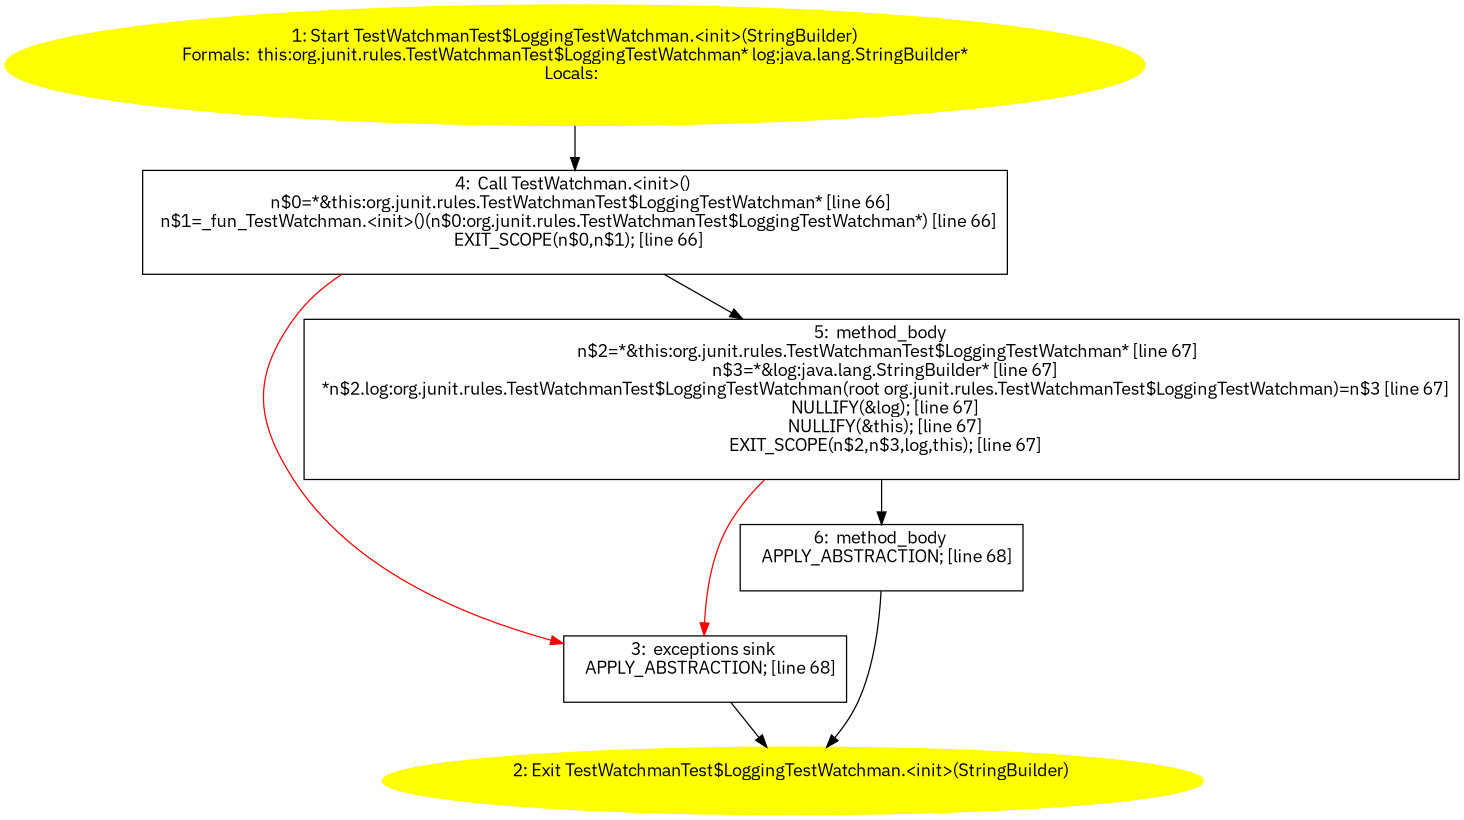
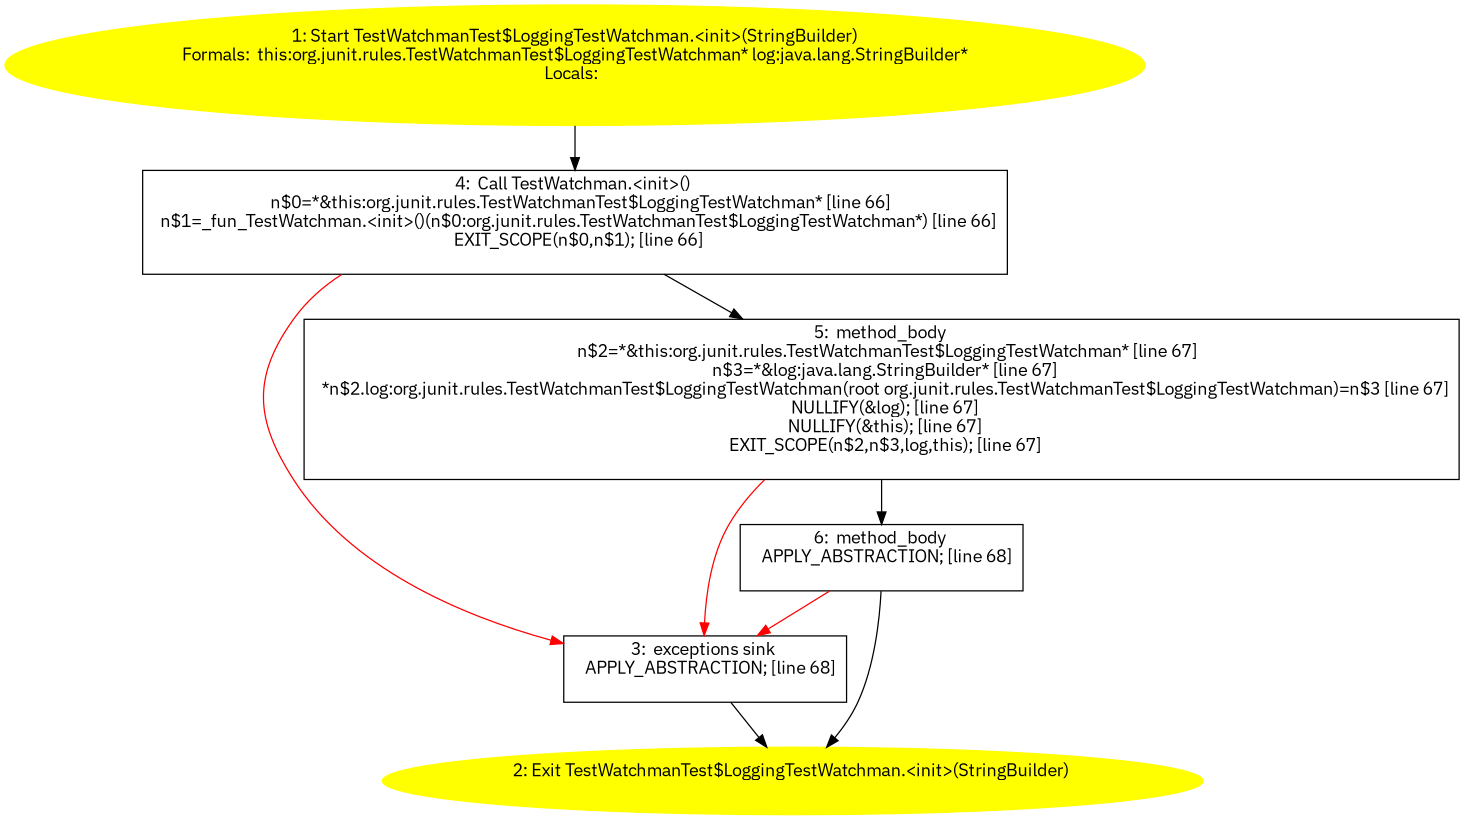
edge "6:  method_body APPLY_ABSTRACTION; [line 68]" -> "3:  exceptions sink APPLY_ABSTRACTION; [line 68]": added
